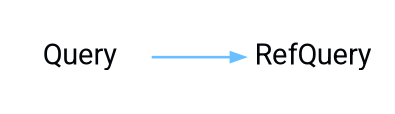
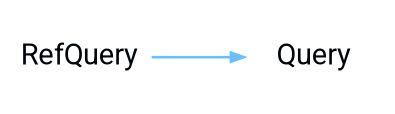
edge "Query" -> "RefQuery": reversed
